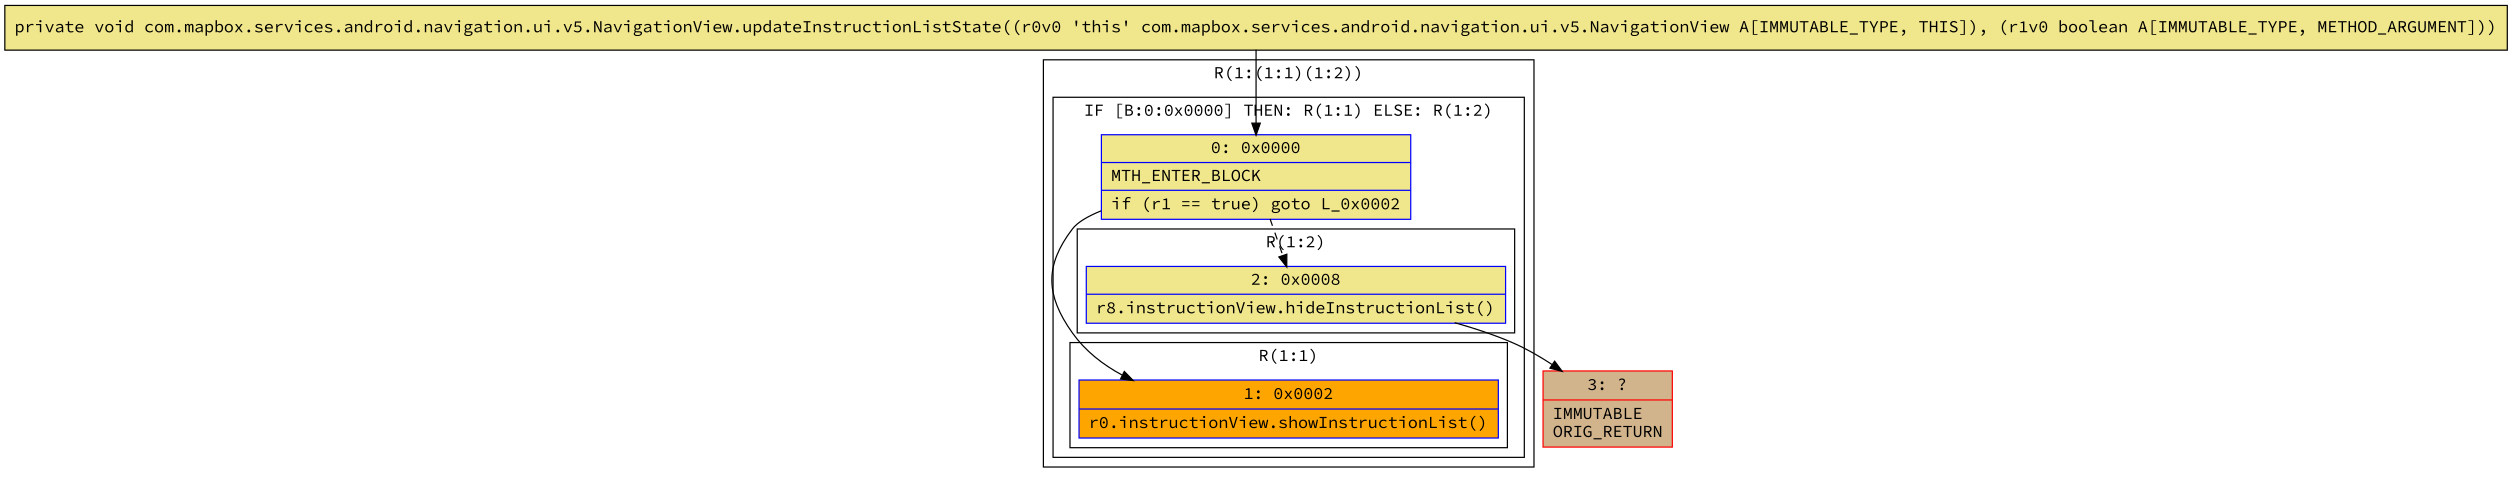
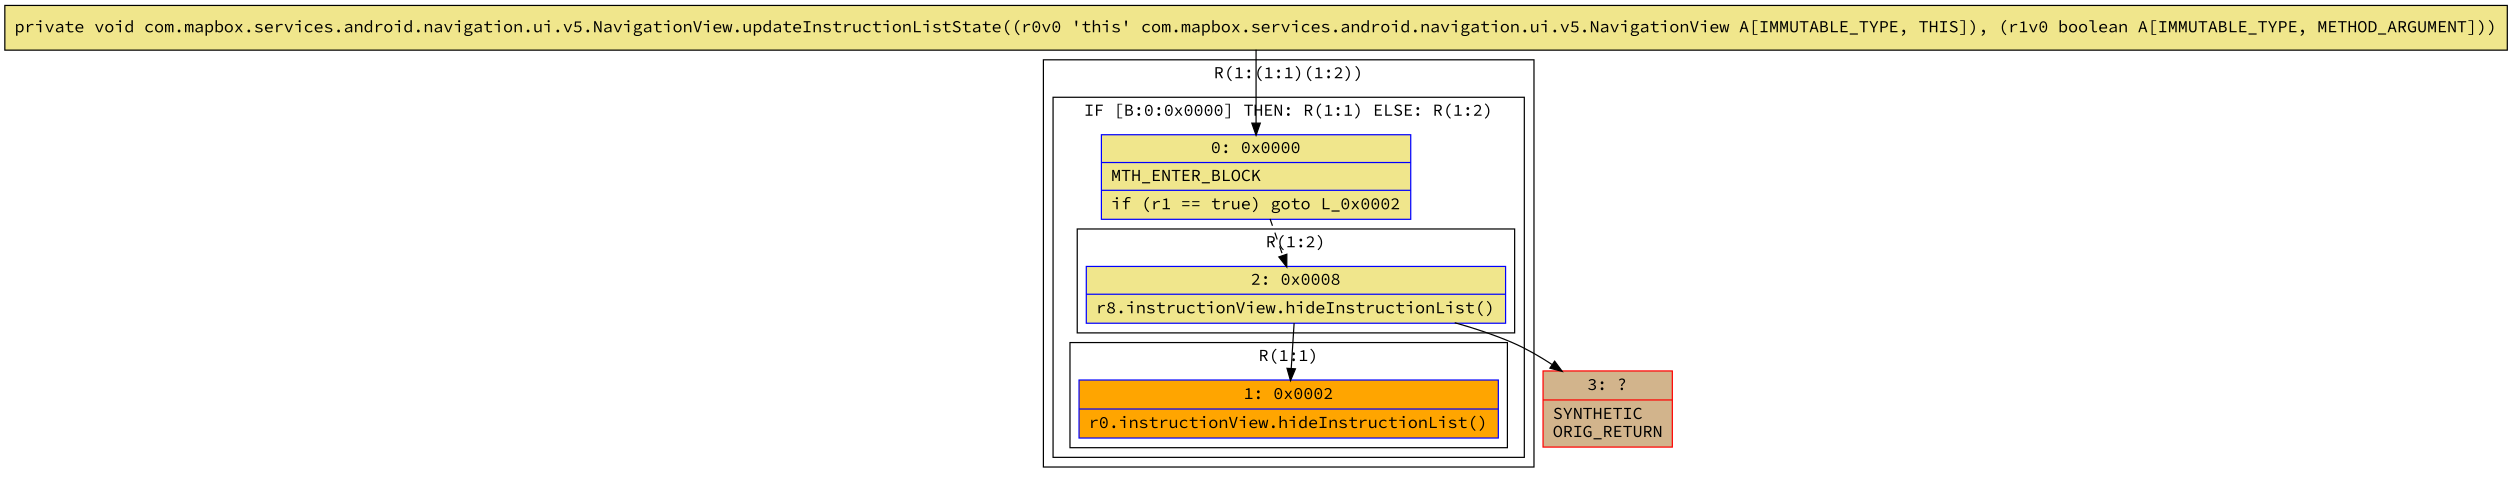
edge "0: 0x0000" -> "1: 0x0002": now "2: 0x0008" -> "1: 0x0002"
node "3: ?": text "IMMUTABLE" -> "SYNTHETIC"
node "1: 0x0002": text "r0.instructionView.showInstructionList()" -> "r0.instructionView.hideInstructionList()"
